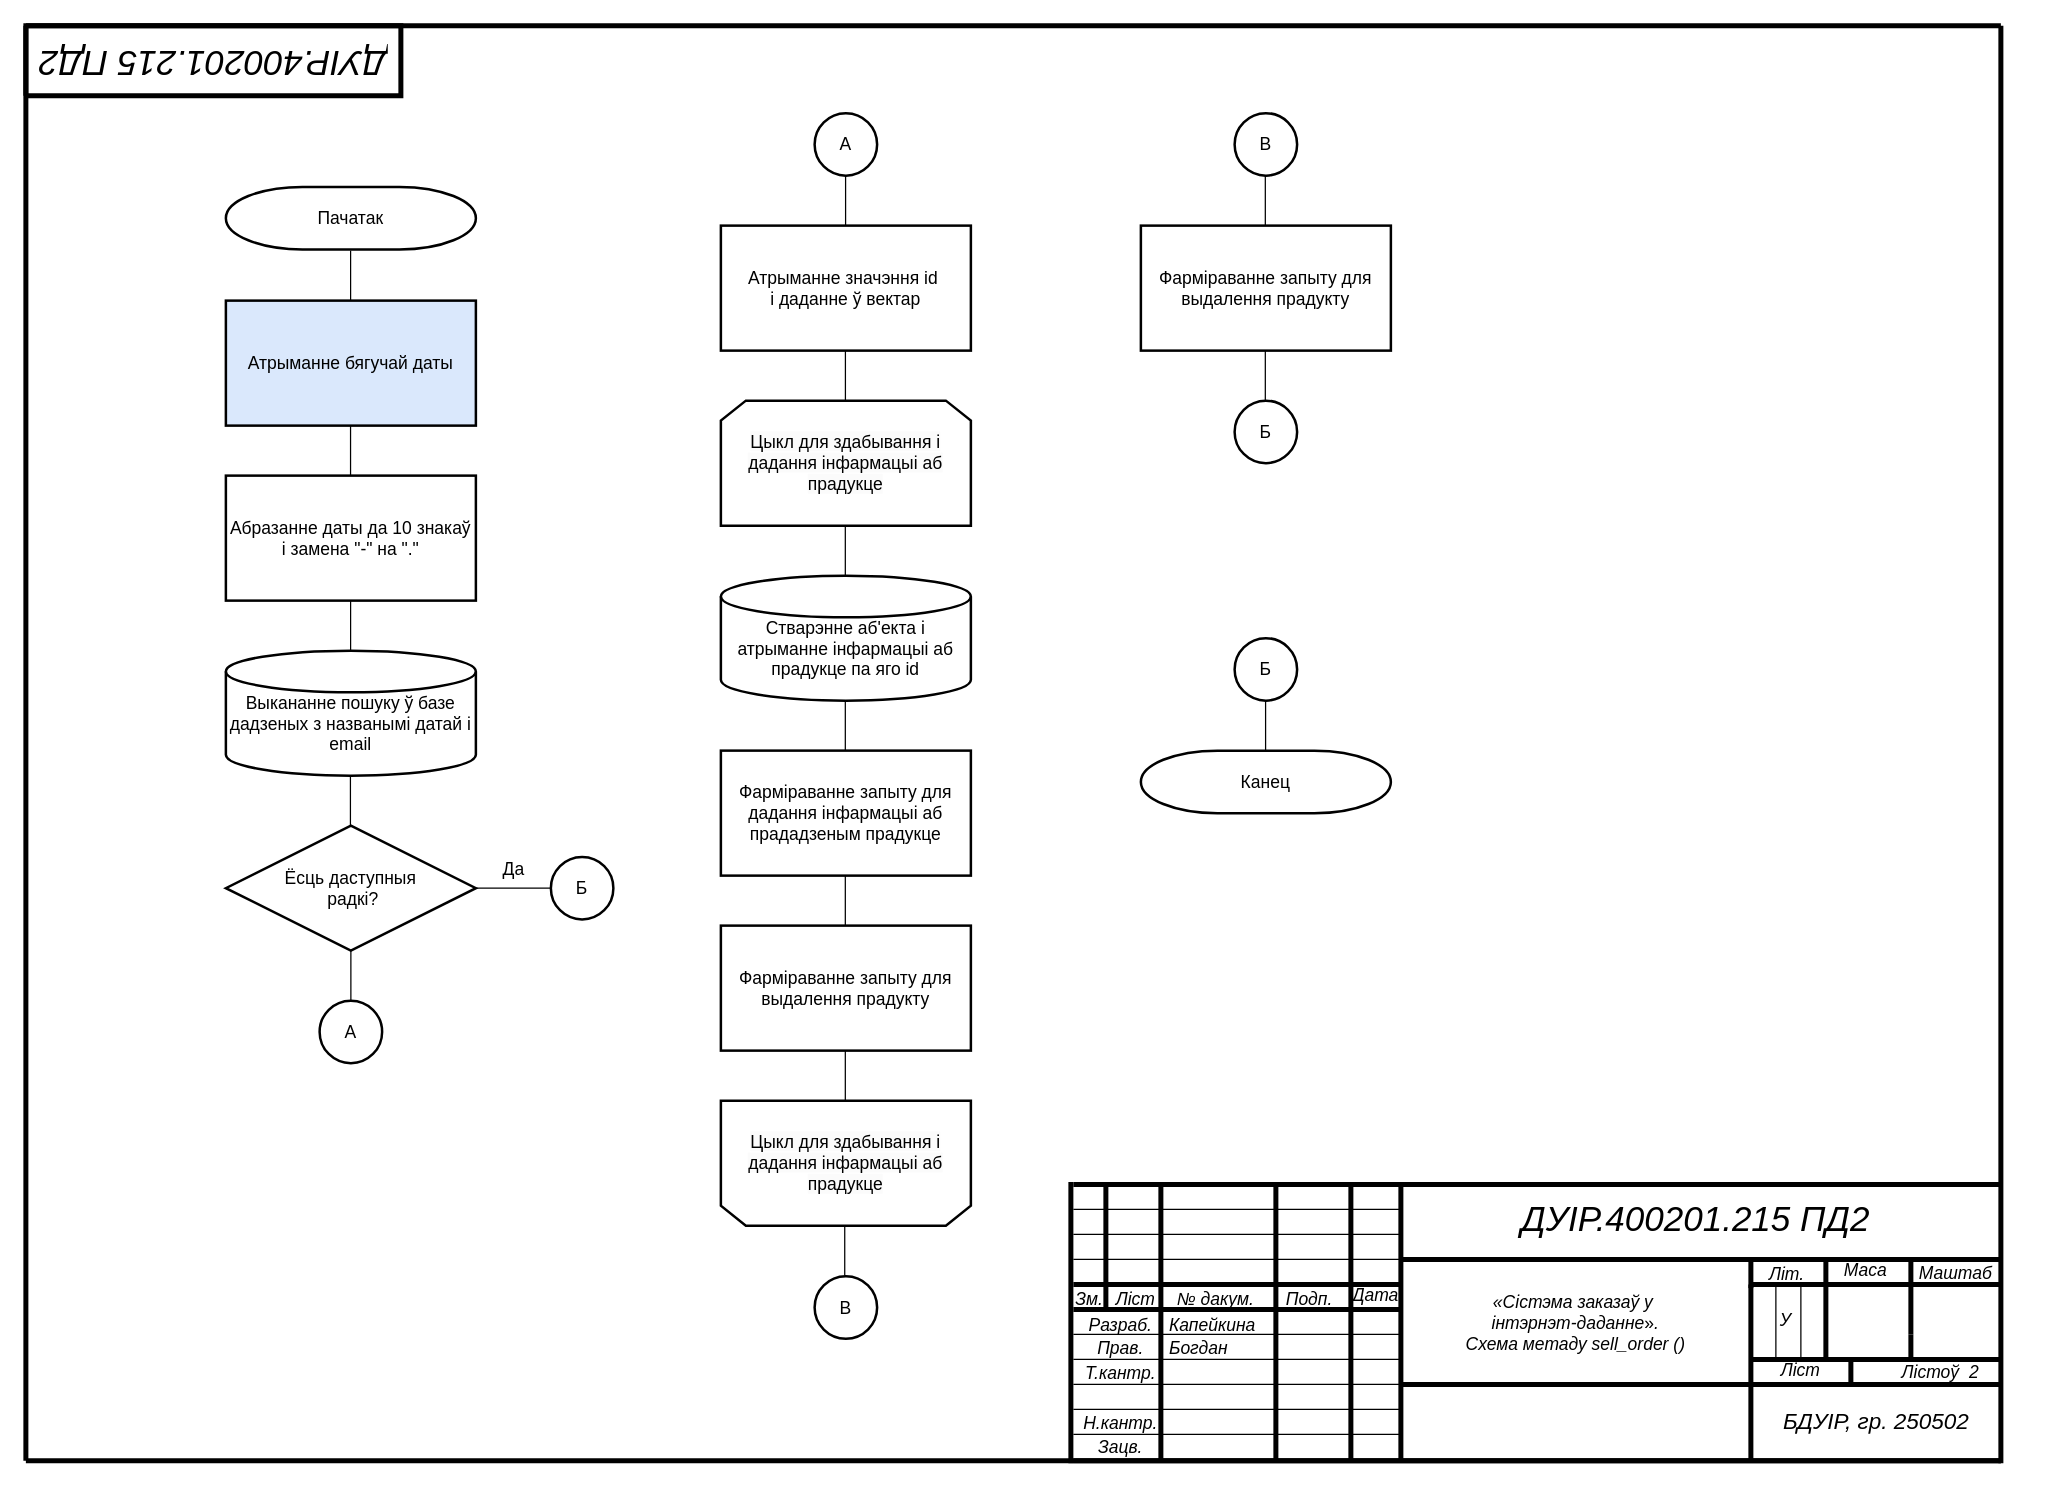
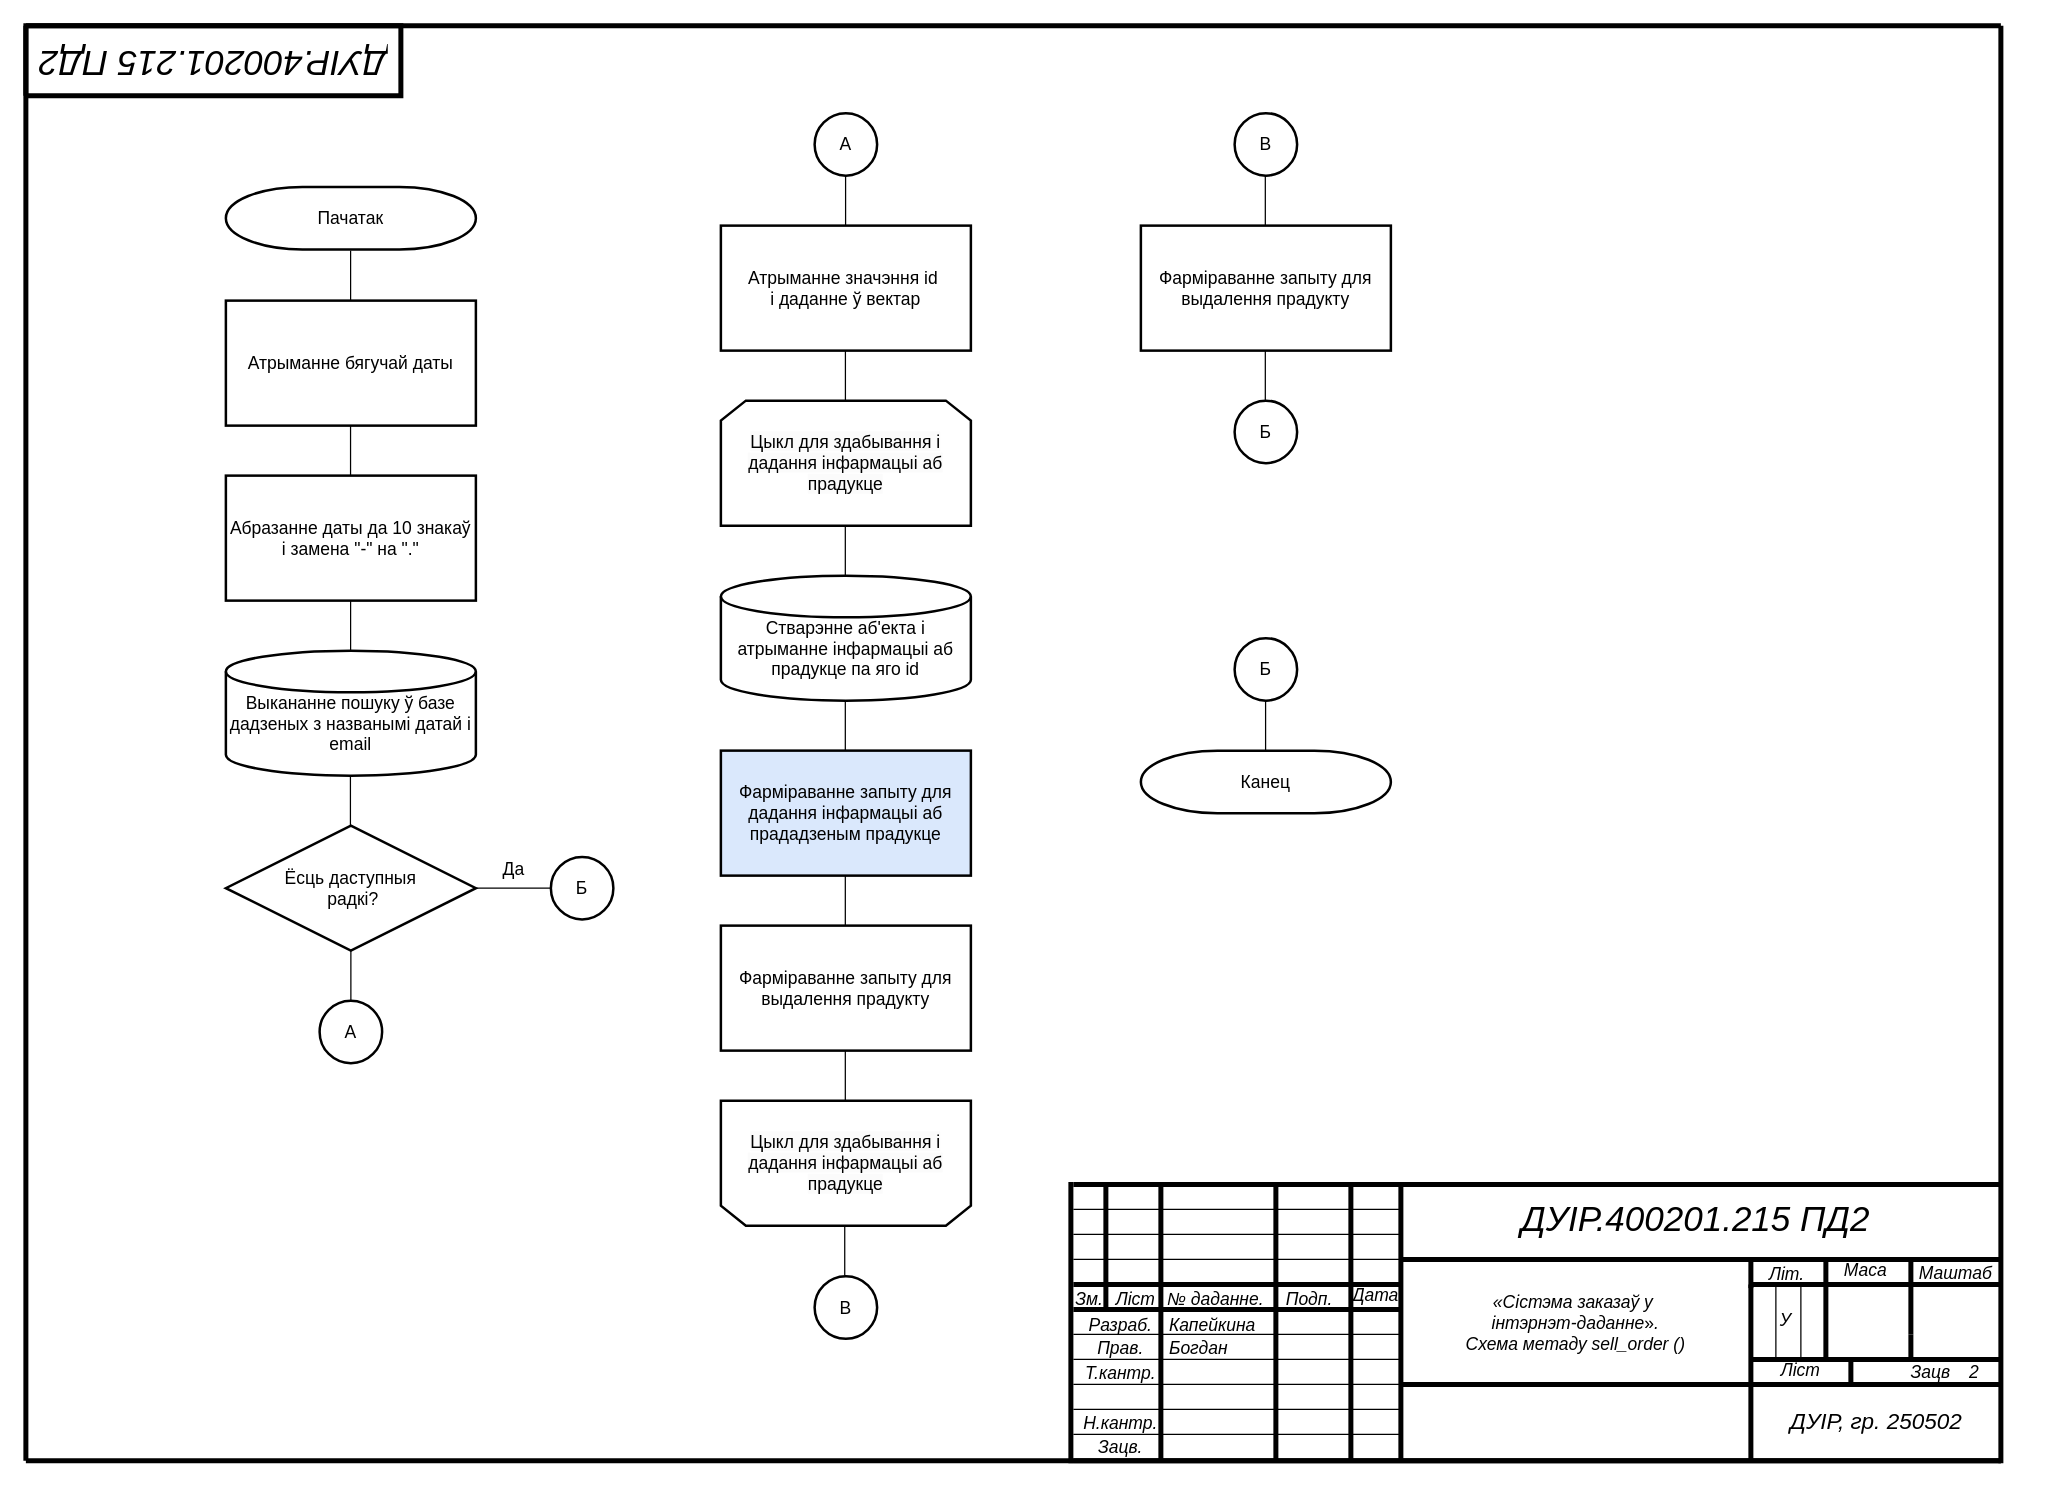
node "Атрыманне бягучай даты": fillcolor #dae8fc -> #ffffff
node "Фарміраванне запыту для дадання інфармацыі аб прададзеным прадукце": fillcolor #ffffff -> #dae8fc
node "№ дакум.": label "№ дакум." -> "№ даданне."
node "Лістоў": label "Лістоў" -> "Зацв"
node "БДУІР, гр. 250502": label "БДУІР, гр. 250502" -> "ДУІР, гр. 250502"
